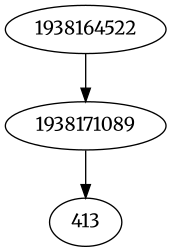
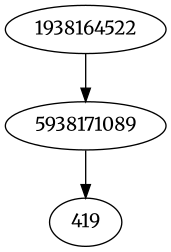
node "1938171089": label "1938171089" -> "5938171089"
node "413": label "413" -> "419"
